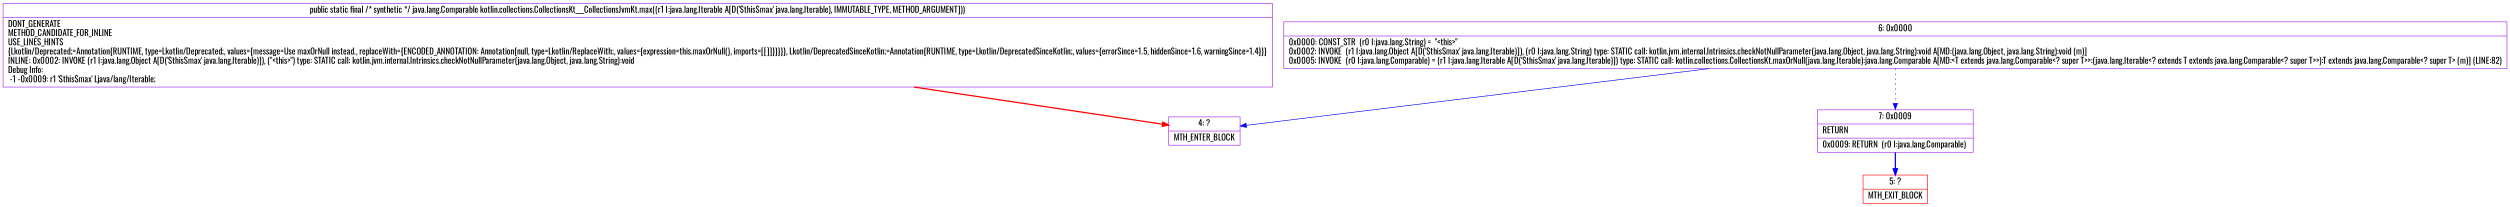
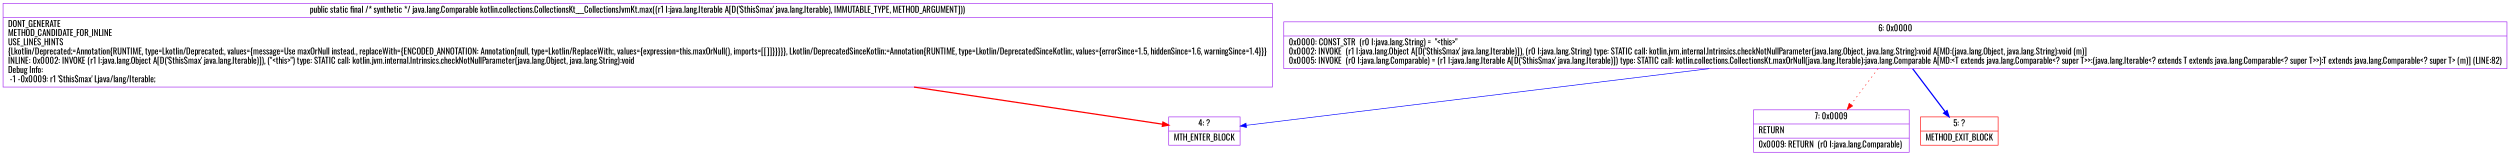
edge "6: 0x0000" -> "7: 0x0009": color blue -> red
edge "7: 0x0009" -> "5: ?": now "6: 0x0000" -> "5: ?"
node "5: ?": text "MTH_EXIT_BLOCK" -> "METHOD_EXIT_BLOCK"
